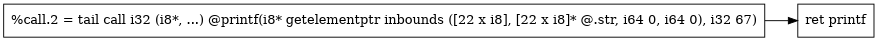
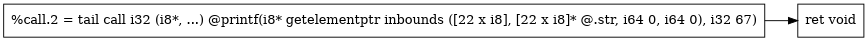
node "ret printf": label "ret printf" -> "ret void"
